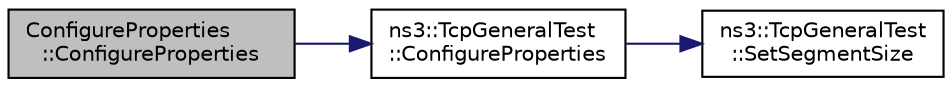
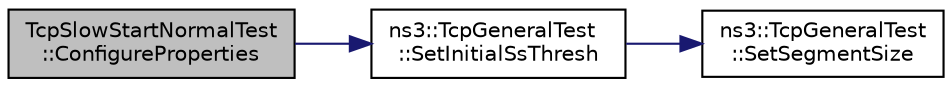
node "ConfigureProperties ::ConfigureProperties": label "ConfigureProperties ::ConfigureProperties" -> "TcpSlowStartNormalTest ::ConfigureProperties"
node "ns3::TcpGeneralTest ::ConfigureProperties": label "ns3::TcpGeneralTest ::ConfigureProperties" -> "ns3::TcpGeneralTest ::SetInitialSsThresh"
